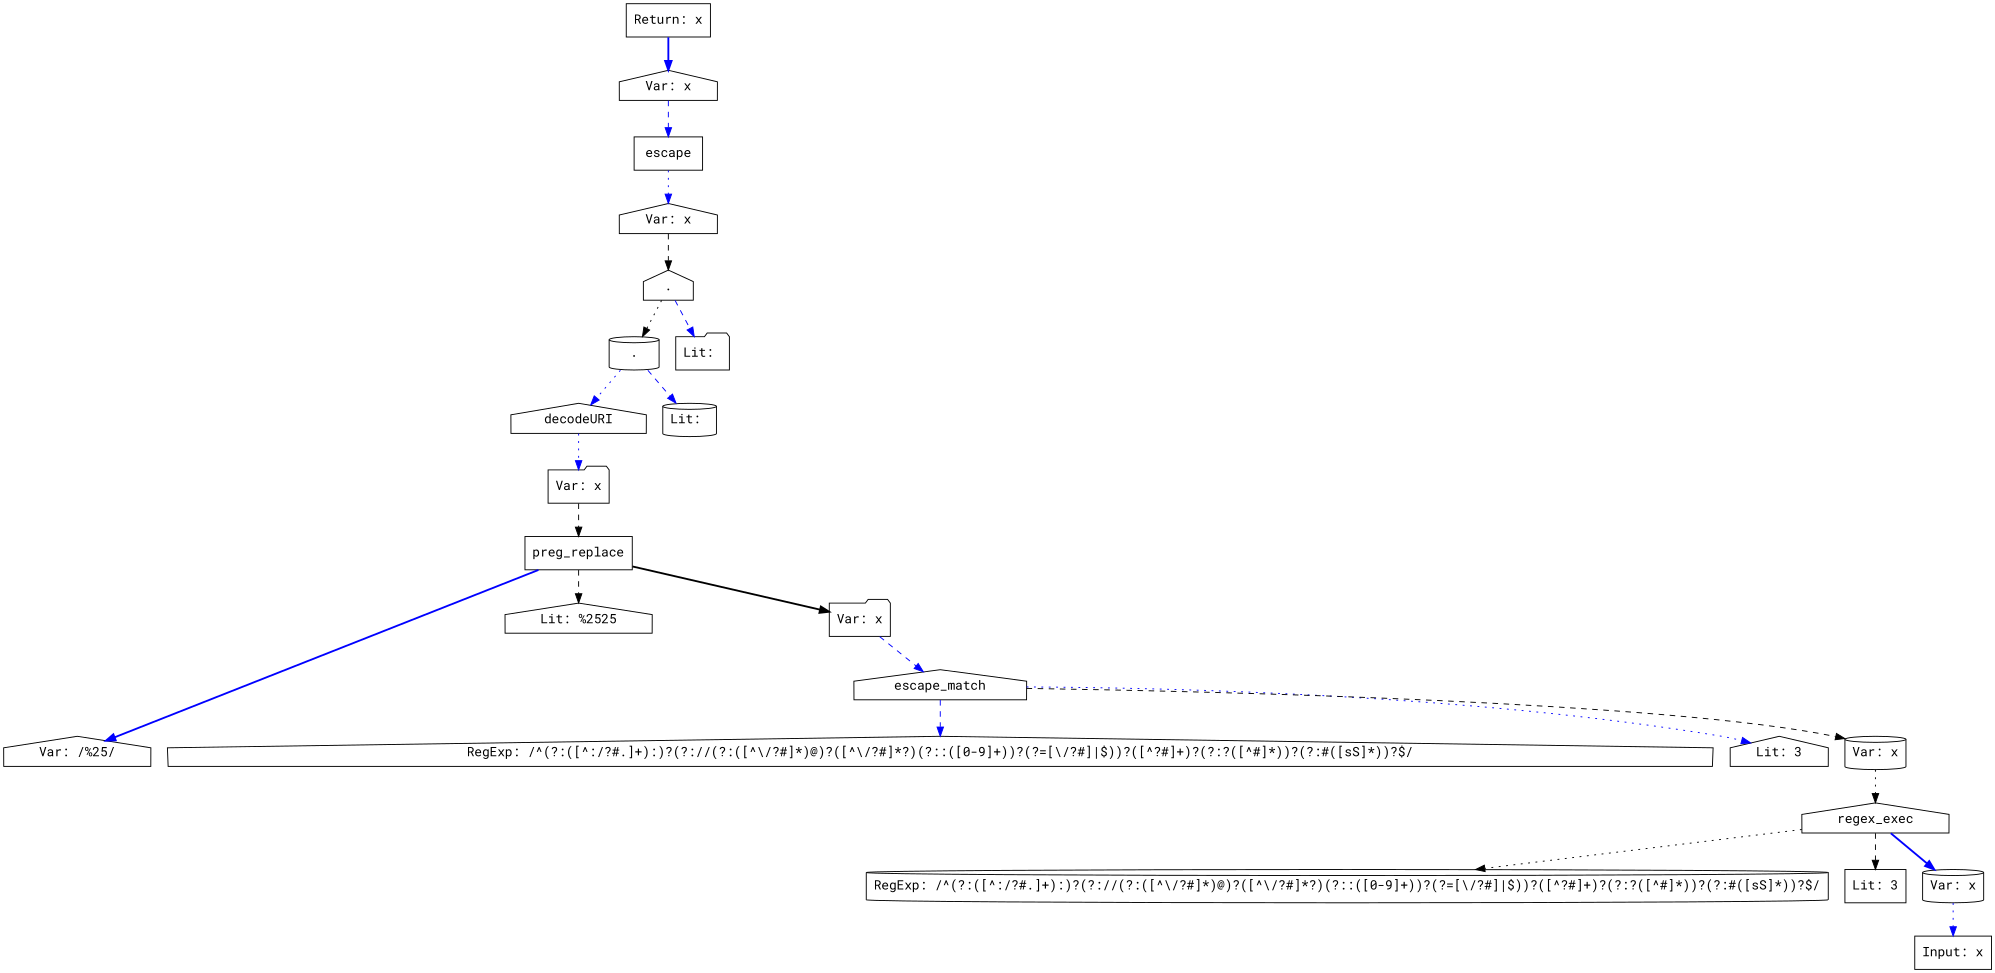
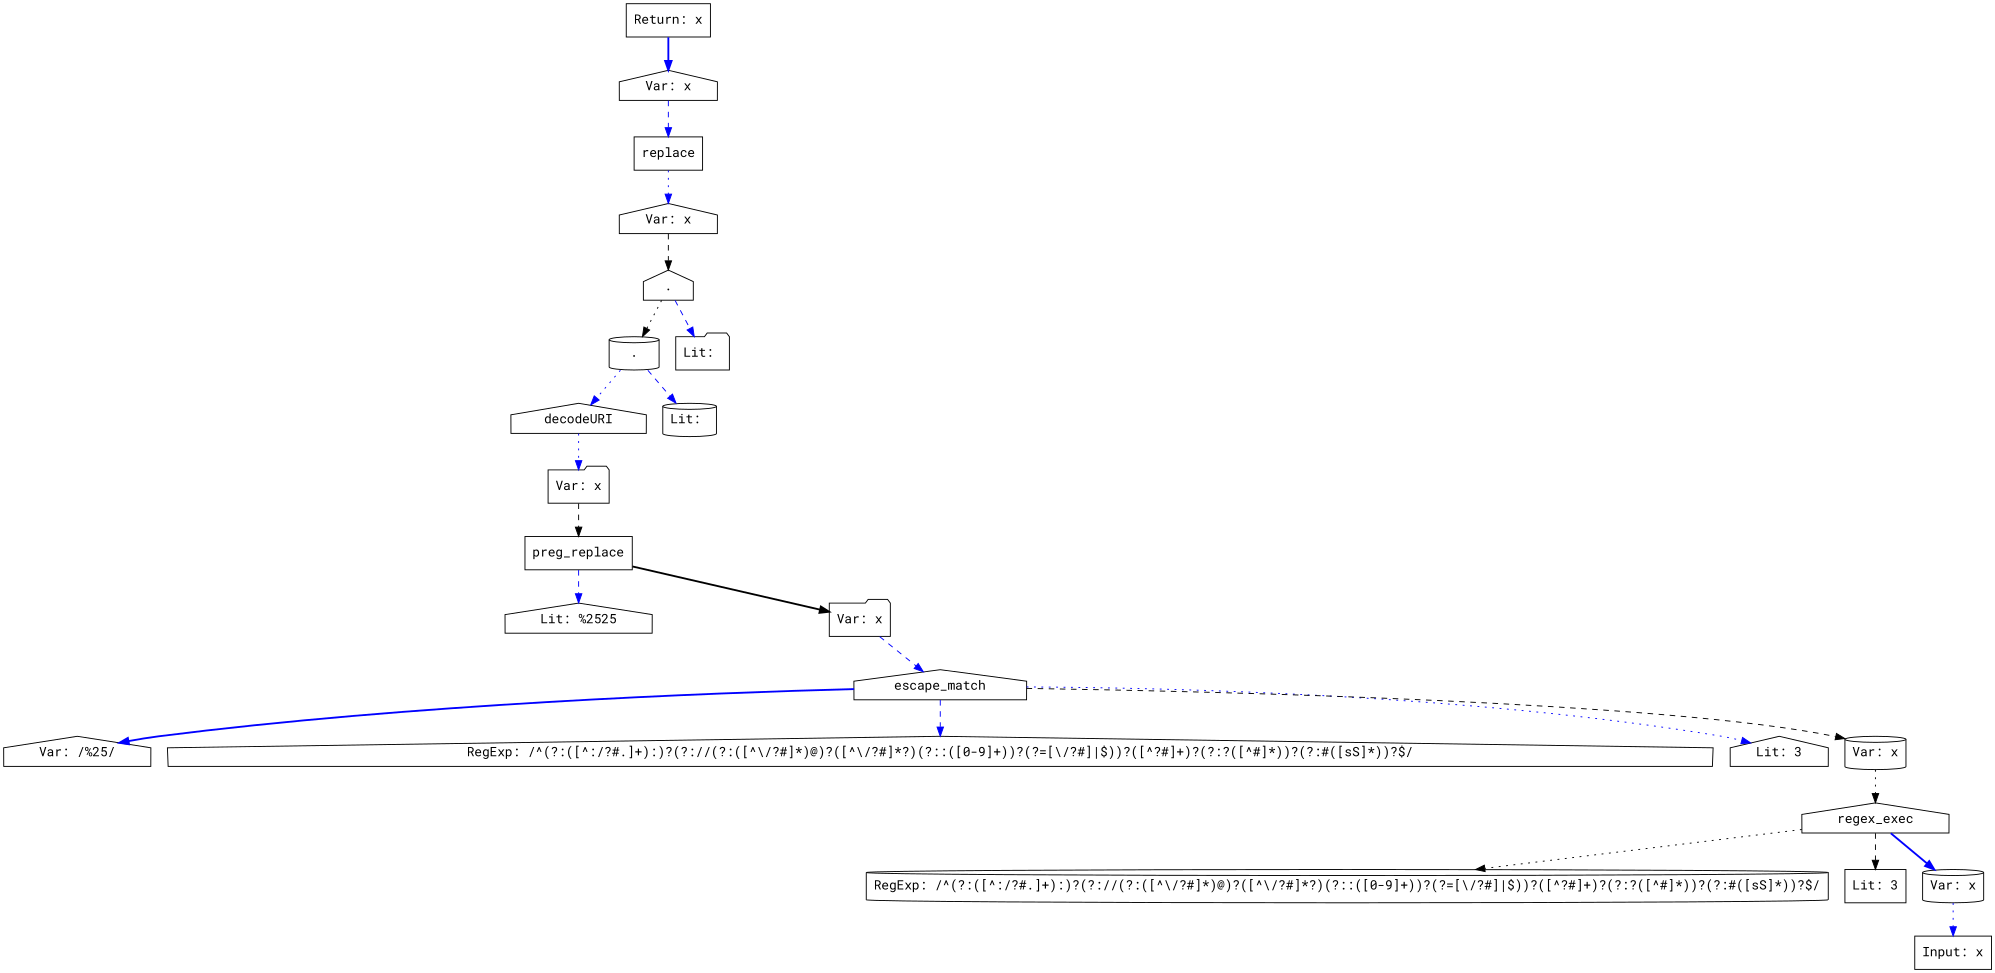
node "escape": label "escape" -> "replace"
edge "preg_replace" -> "Lit: %2525": color black -> blue
edge "preg_replace" -> "Var: /%25/": now "escape_match" -> "Var: /%25/"
